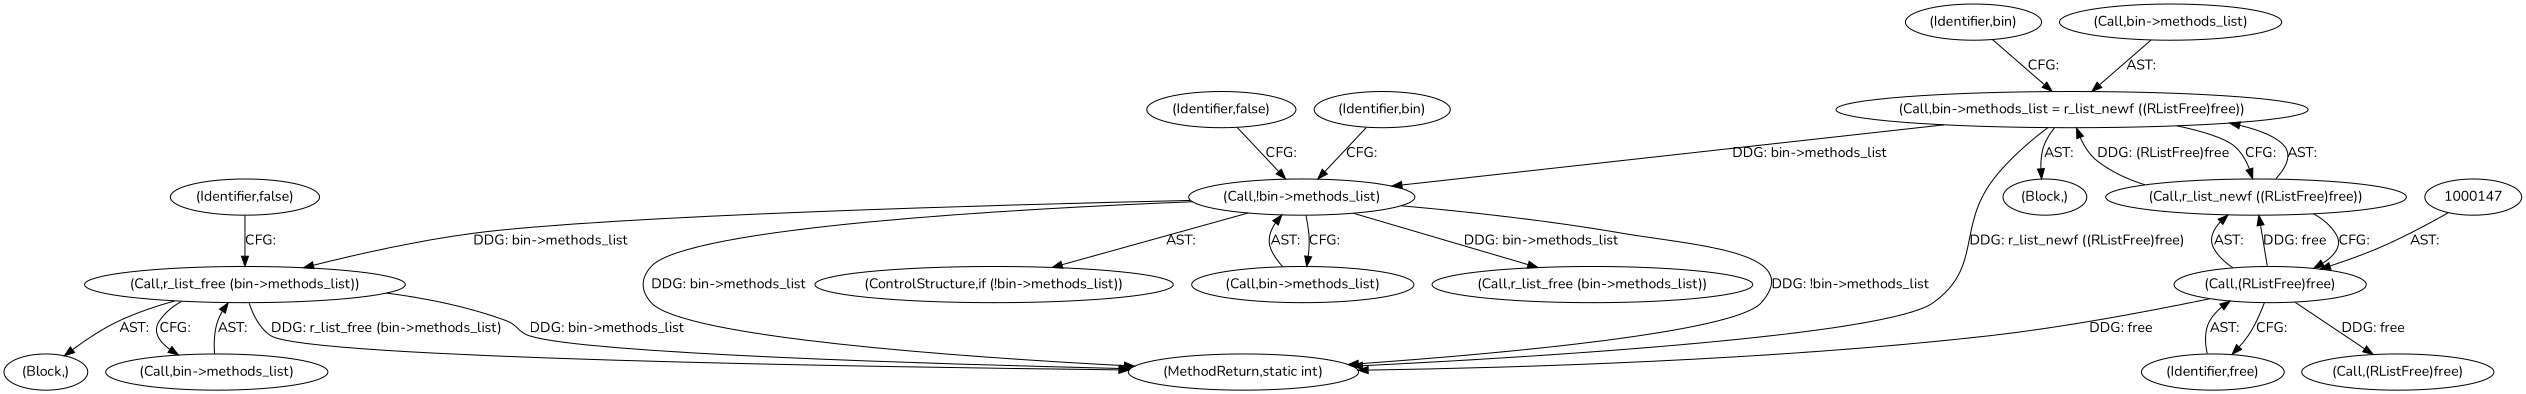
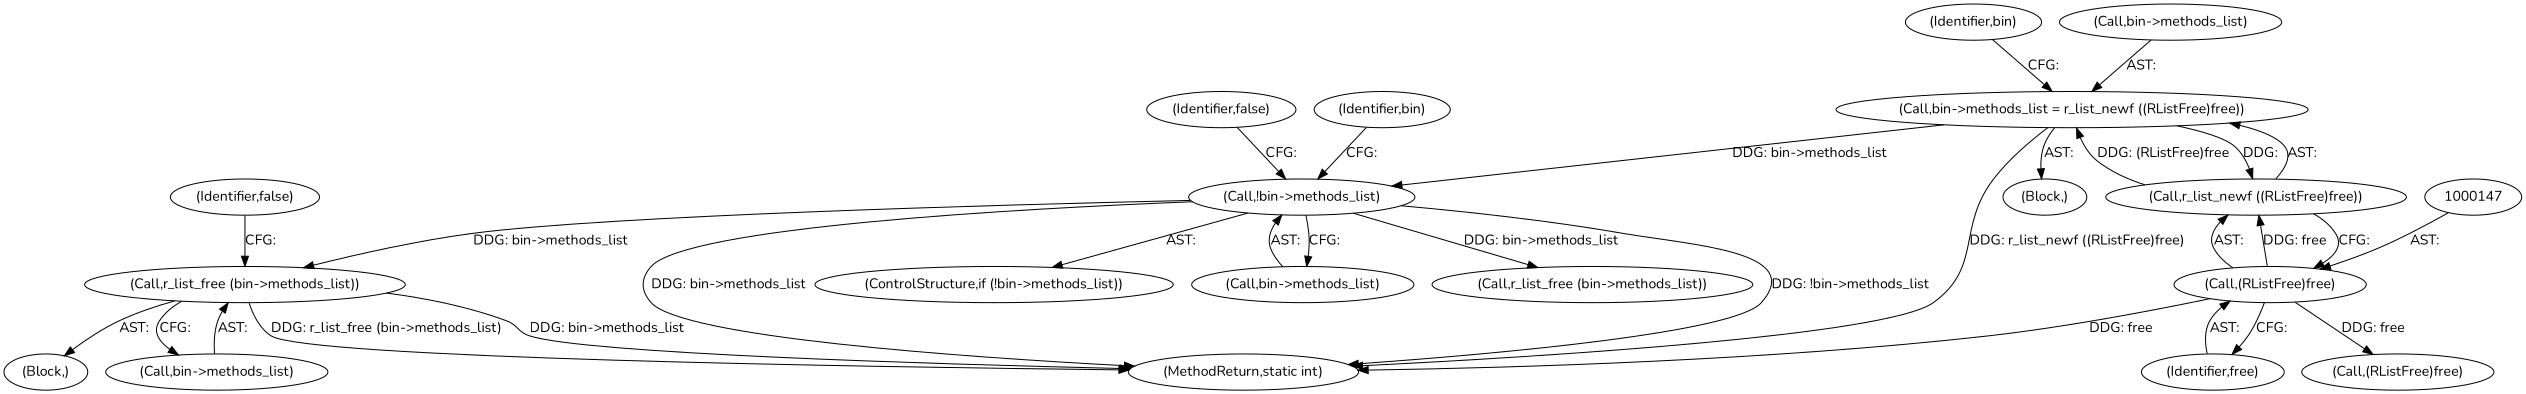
edge "(Call,bin->methods_list = r_list_newf ((RListFree)free))" -> "(Call,r_list_newf ((RListFree)free))": label "CFG: " -> "DDG: "
